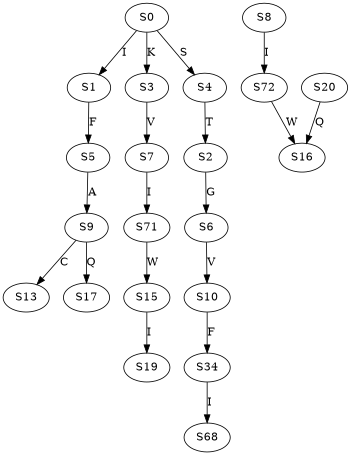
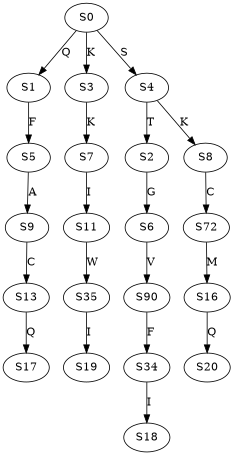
edge "S0" -> "S1": label "I" -> "Q"
edge "S8" -> "S72": label "I" -> "C"
edge "S20" -> "S16": reversed
edge "S4" -> "S8": added, label "K"
edge "S3" -> "S7": label "V" -> "K"
edge "S72" -> "S16": label "W" -> "M"
node "S71": label "S71" -> "S11"
edge "S9" -> "S17": now "S13" -> "S17"
node "S15": label "S15" -> "S35"
node "S10": label "S10" -> "S90"
node "S68": label "S68" -> "S18"
